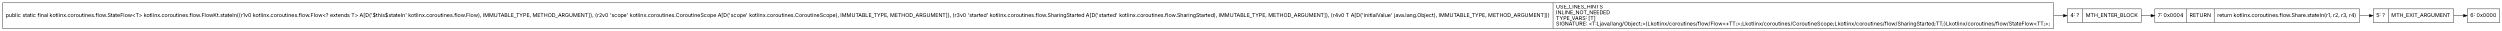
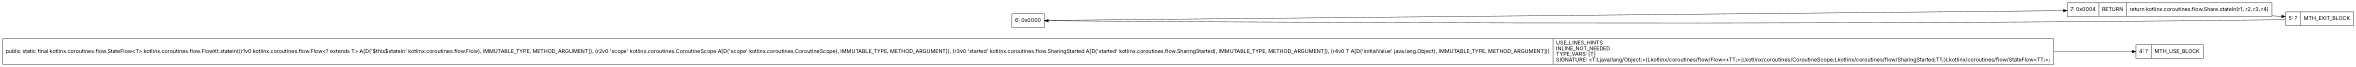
node "4: ?": text "MTH_ENTER_BLOCK" -> "MTH_USE_BLOCK"
node "5: ?": text "MTH_EXIT_ARGUMENT" -> "MTH_EXIT_BLOCK"
edge "4: ?" -> "7: 0x0004": now "6: 0x0000" -> "7: 0x0004"
